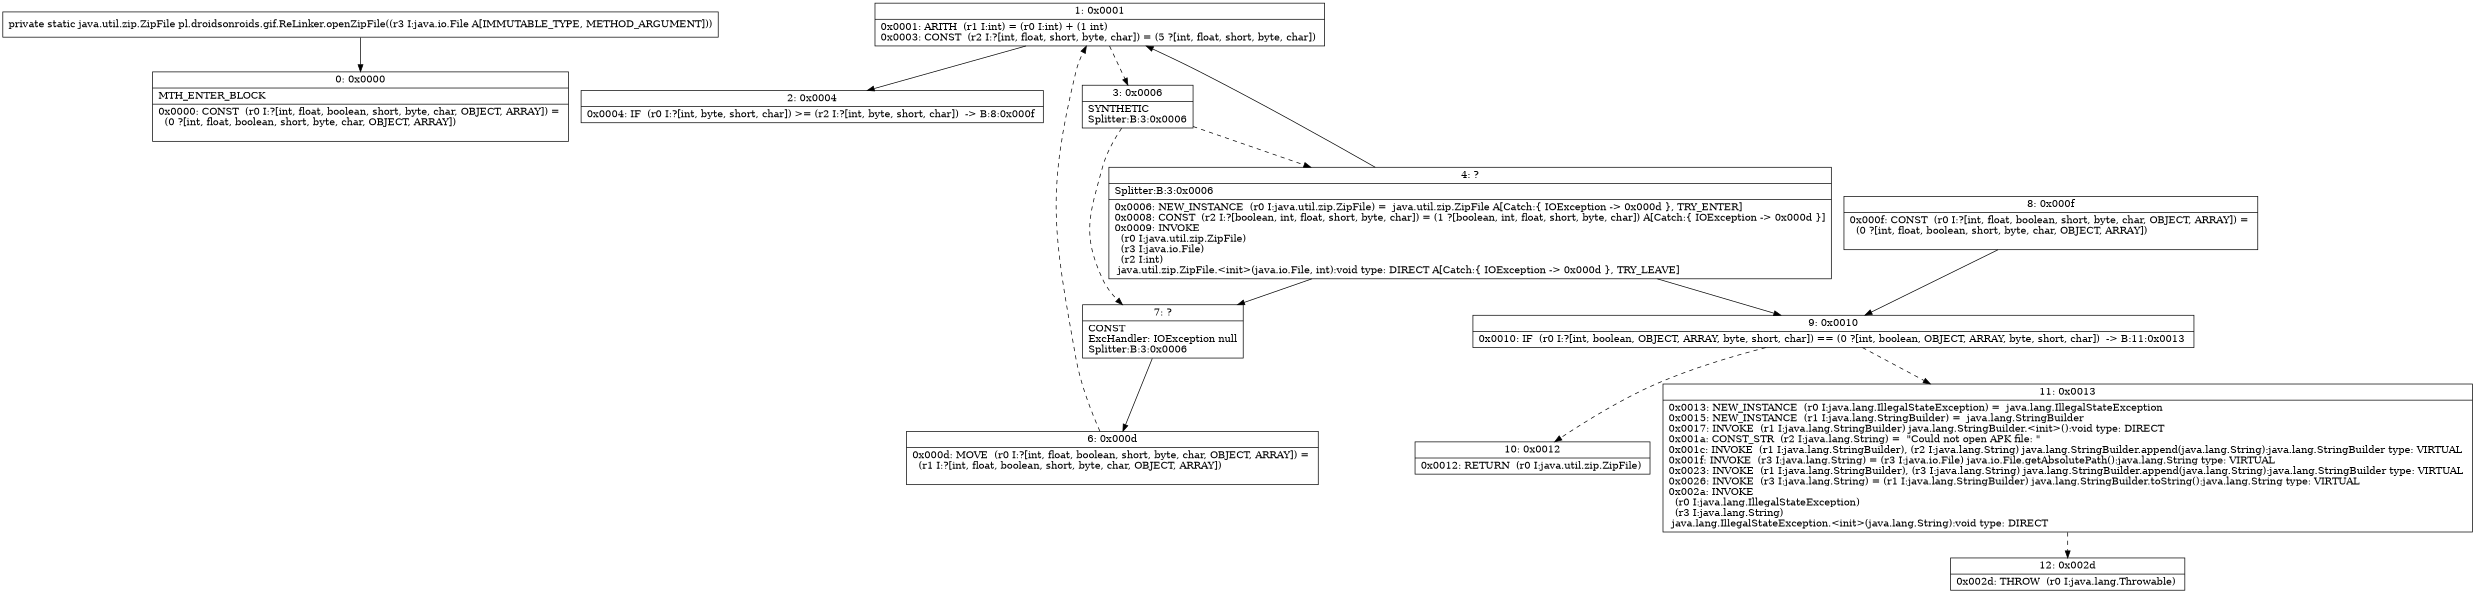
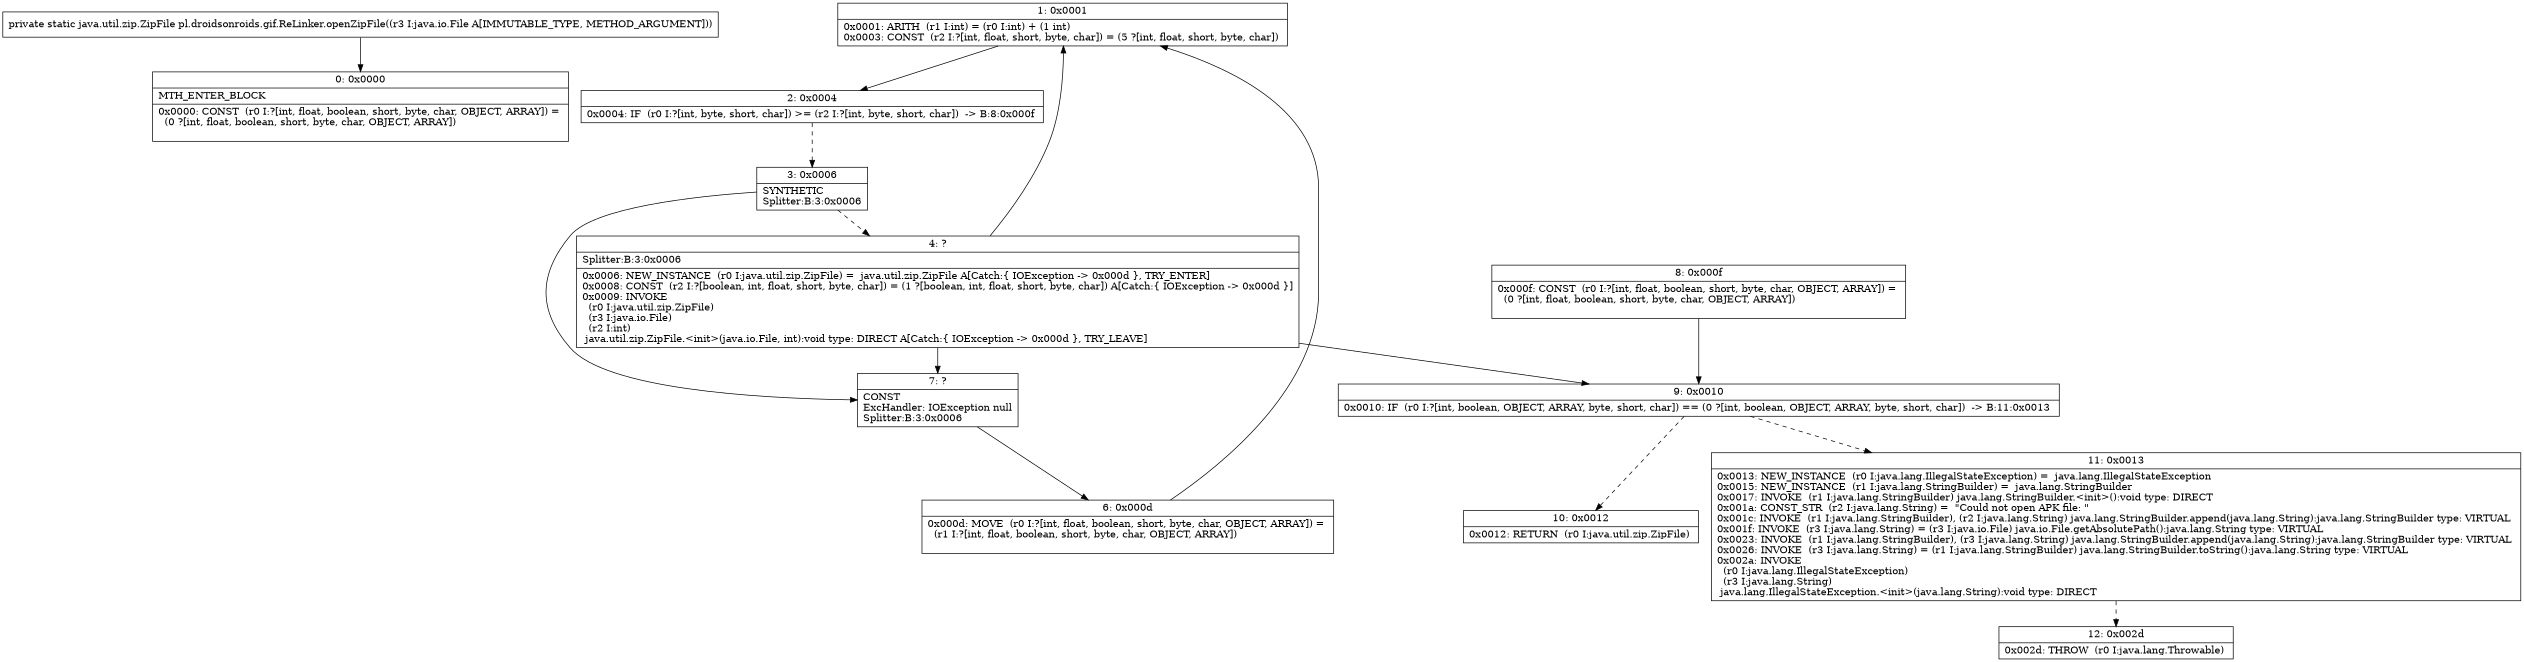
edge "1: 0x0001" -> "3: 0x0006": now "2: 0x0004" -> "3: 0x0006"
edge "3: 0x0006" -> "7: ?": style dashed -> solid
edge "6: 0x000d" -> "1: 0x0001": style dashed -> solid
